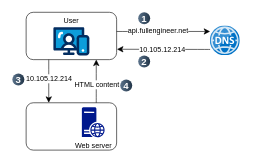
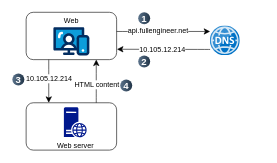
node "User": label "User" -> "Web"
node "Web server": moved (93, 122) -> (75, 122)
